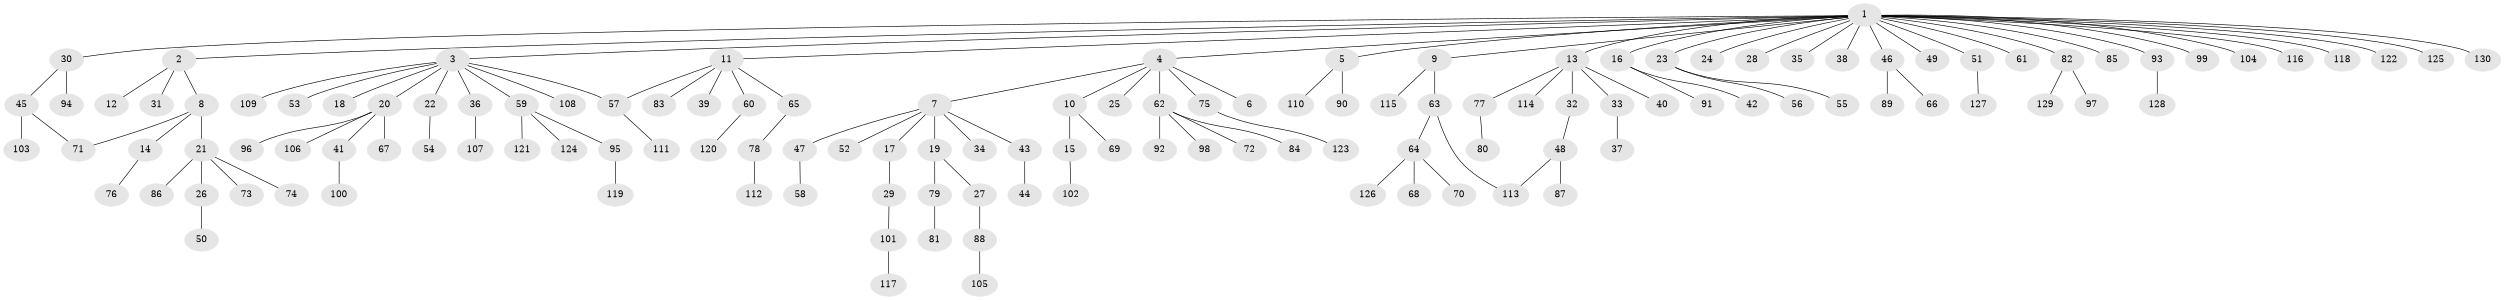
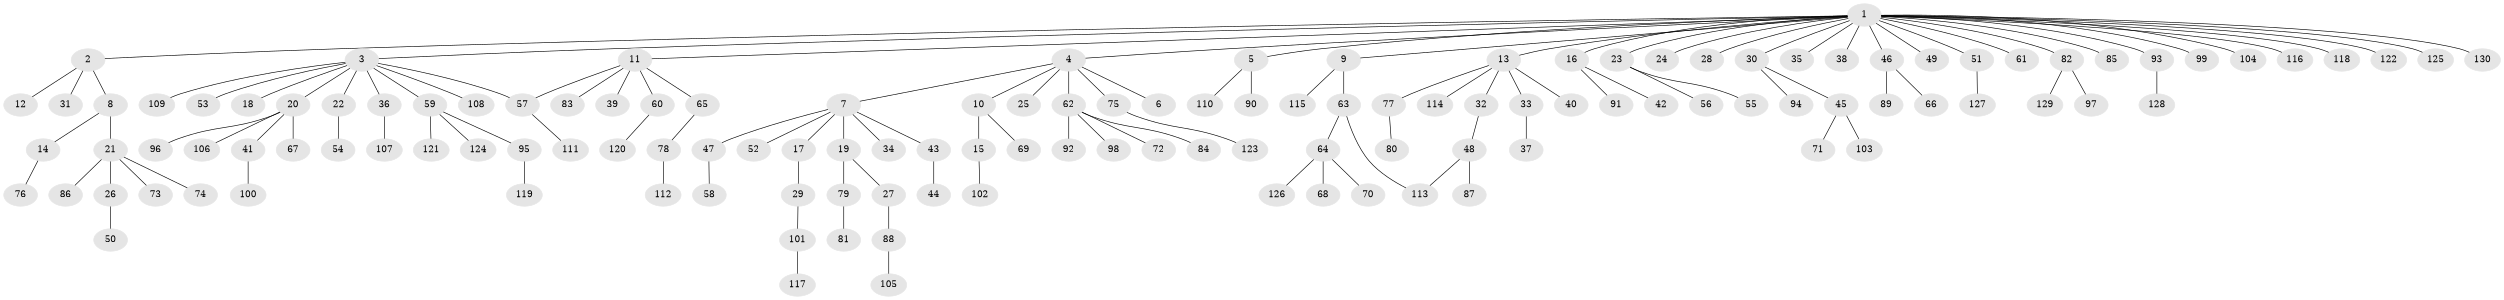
edge "8" -- "71": removed
